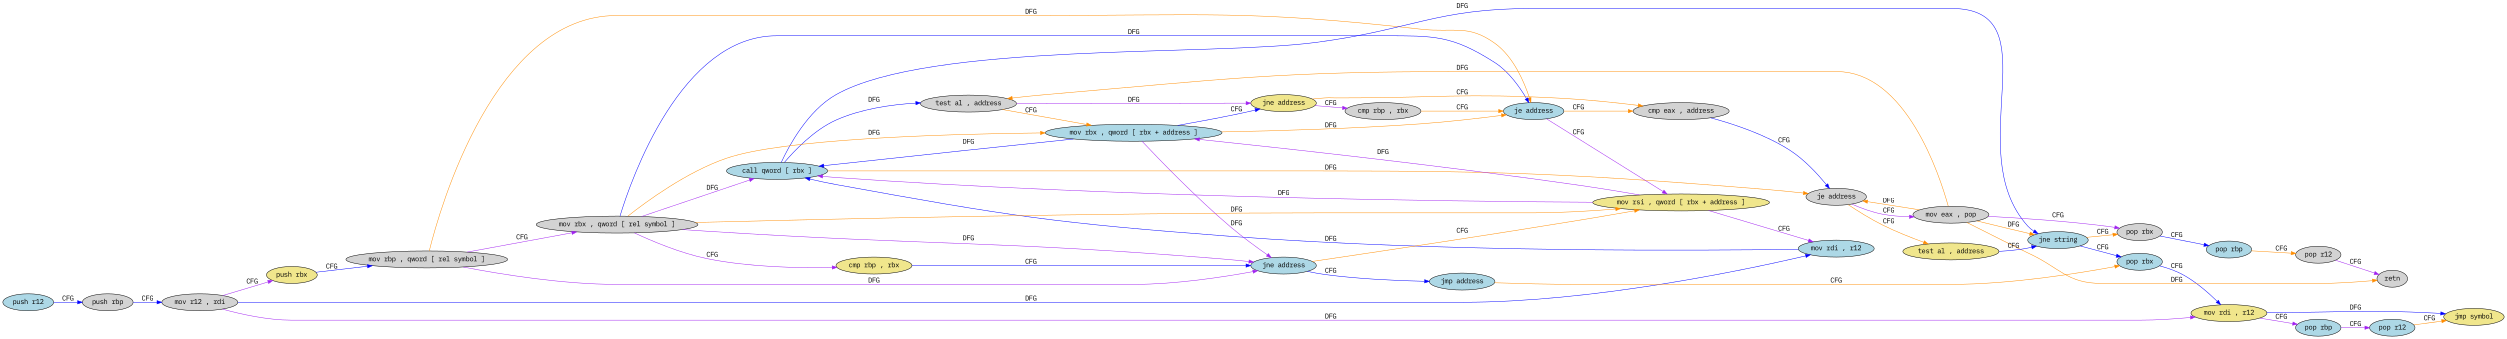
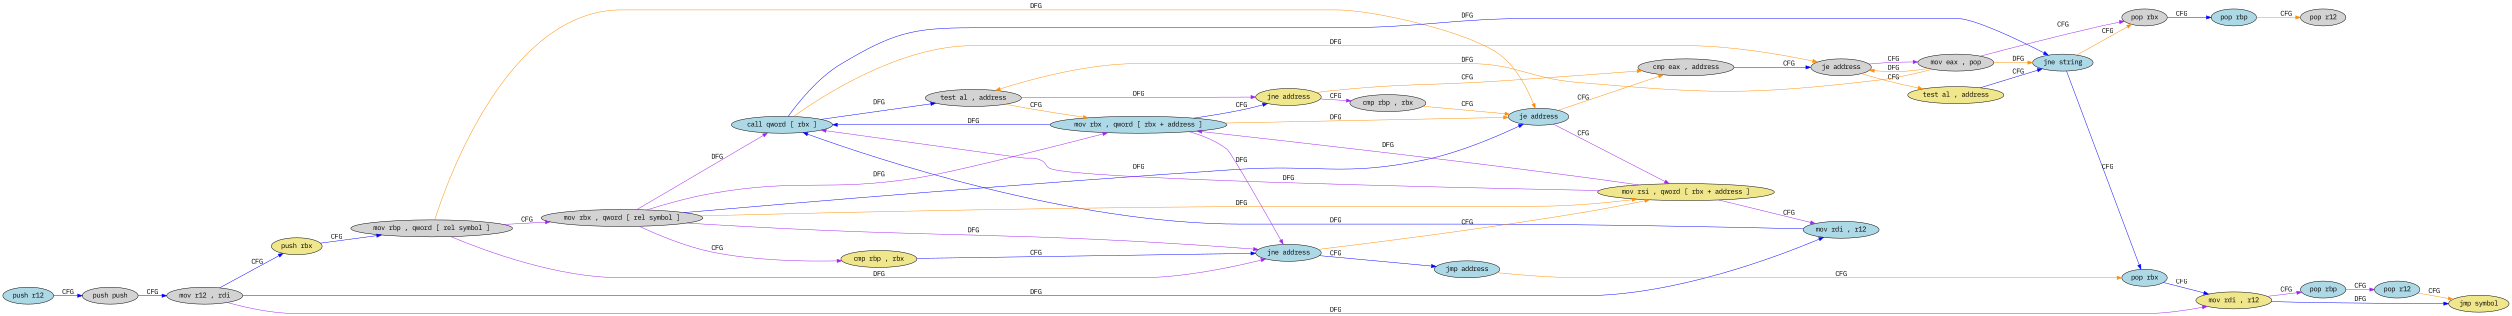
edge "mov rbx , qword [ rel symbol ]" -> "mov rbx , qword [ rbx + address ]": color darkorange -> purple
node "retn": removed
edge "mov r12 , rdi" -> "push rbx": color purple -> blue
node "push rbp": label "push rbp" -> "push push"
